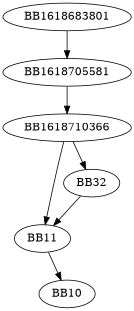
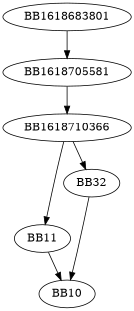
edge "BB32" -> "BB11": now "BB32" -> "BB10"
